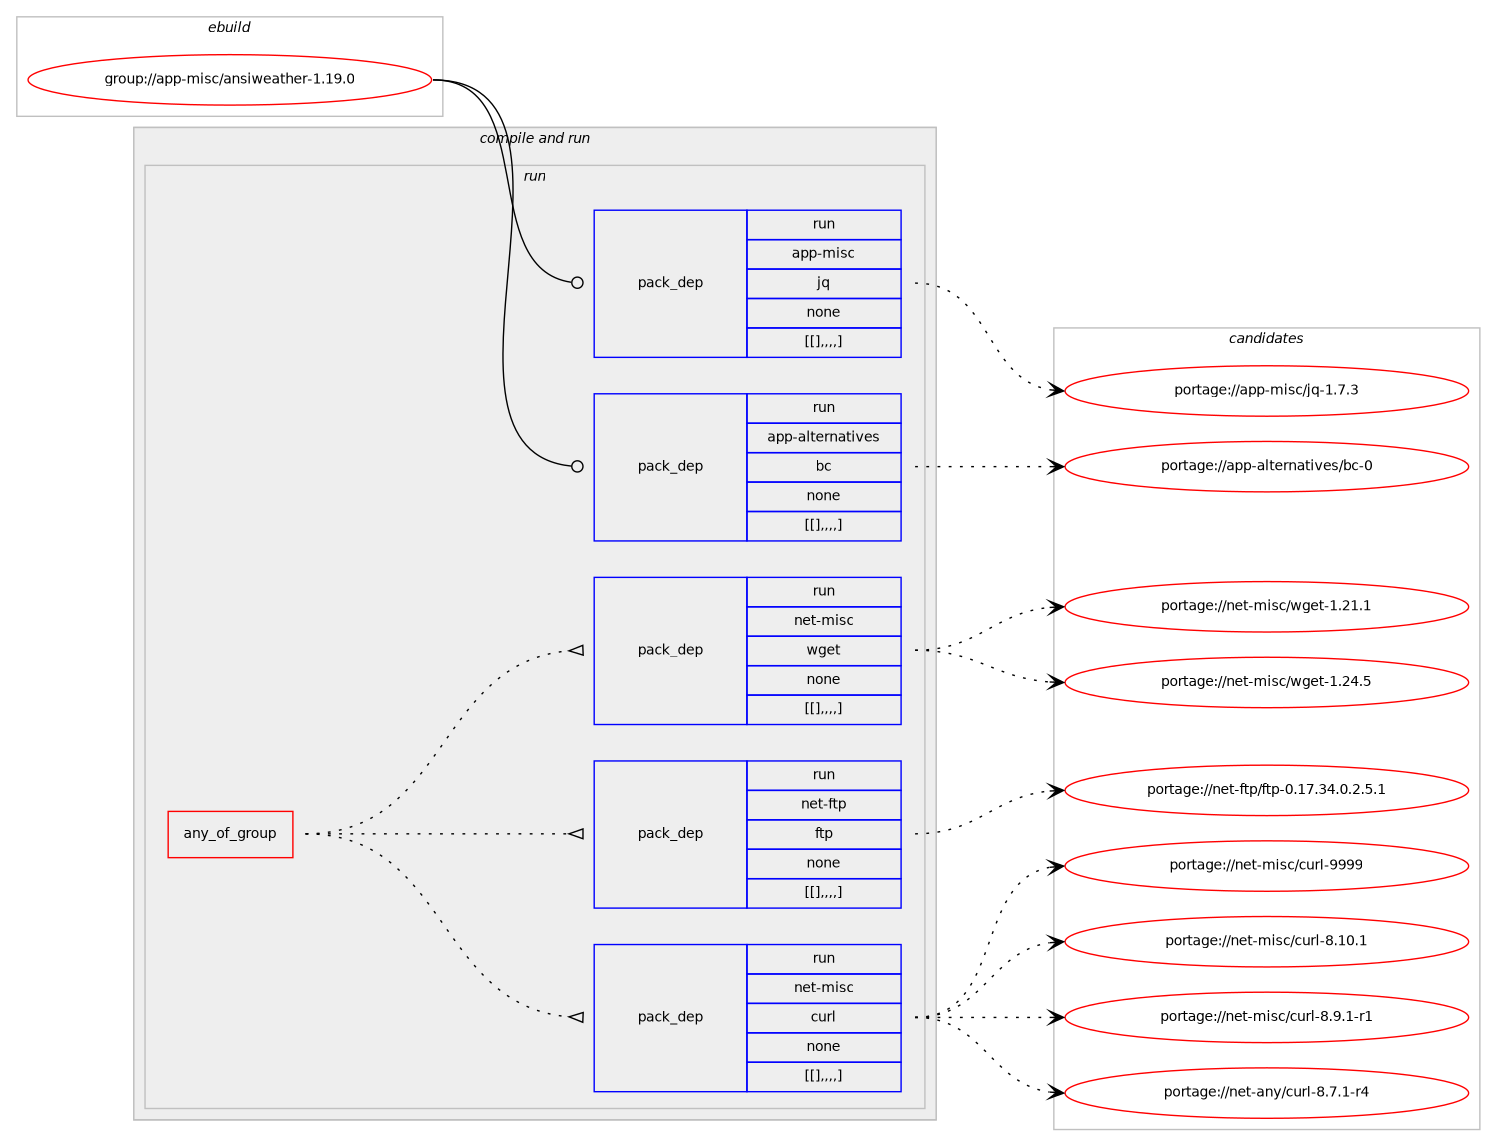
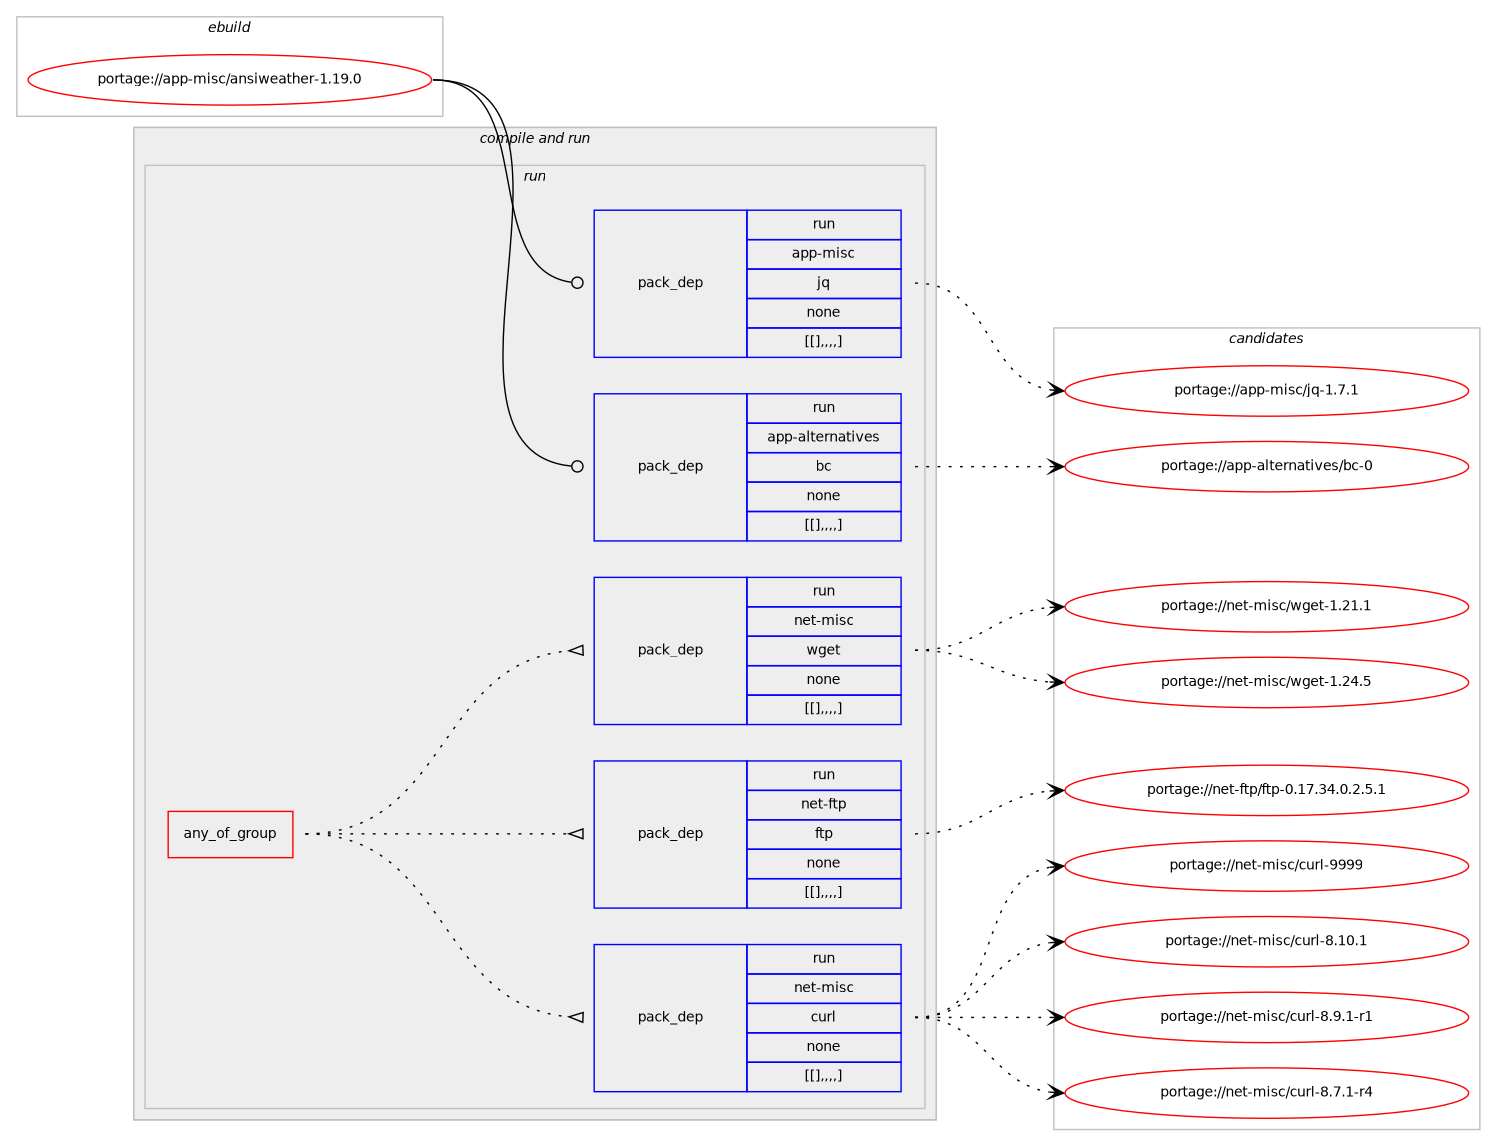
node "group://app-misc/ansiweather-1.19.0": label "group://app-misc/ansiweather-1.19.0" -> "portage://app-misc/ansiweather-1.19.0"
node "portage://app-misc/jq-1.7.3": label "portage://app-misc/jq-1.7.3" -> "portage://app-misc/jq-1.7.1"
node "portage://net-any/curl-8.7.1-r4": label "portage://net-any/curl-8.7.1-r4" -> "portage://net-misc/curl-8.7.1-r4"
